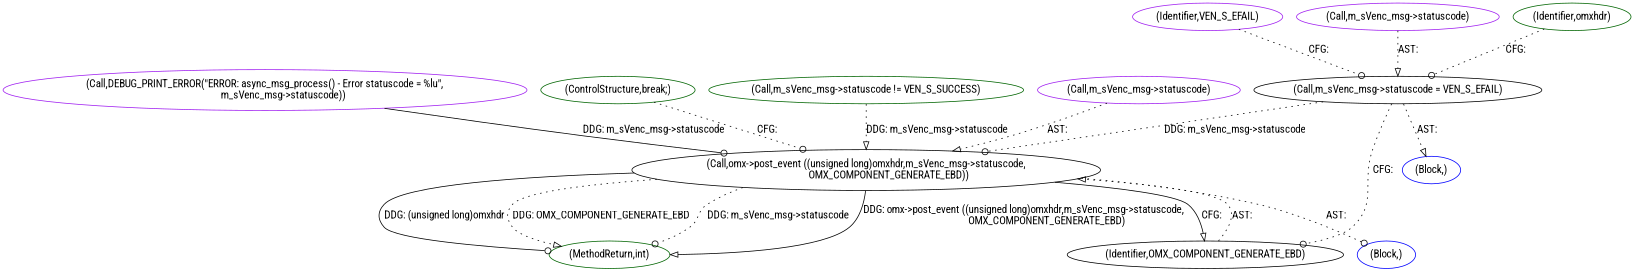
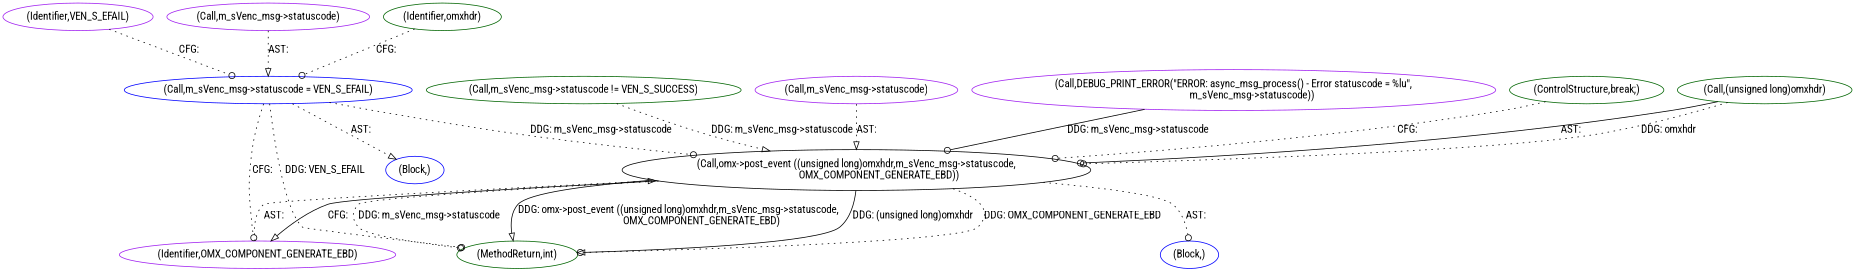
node "(Call,m_sVenc_msg->statuscode = VEN_S_EFAIL)": color black -> blue
node "(Call,(unsigned long)omxhdr)": added
edge "(Call,m_sVenc_msg->statuscode = VEN_S_EFAIL)" -> "(MethodReturn,int)": added, label "DDG: VEN_S_EFAIL"
node "(Identifier,OMX_COMPONENT_GENERATE_EBD)": color black -> purple
